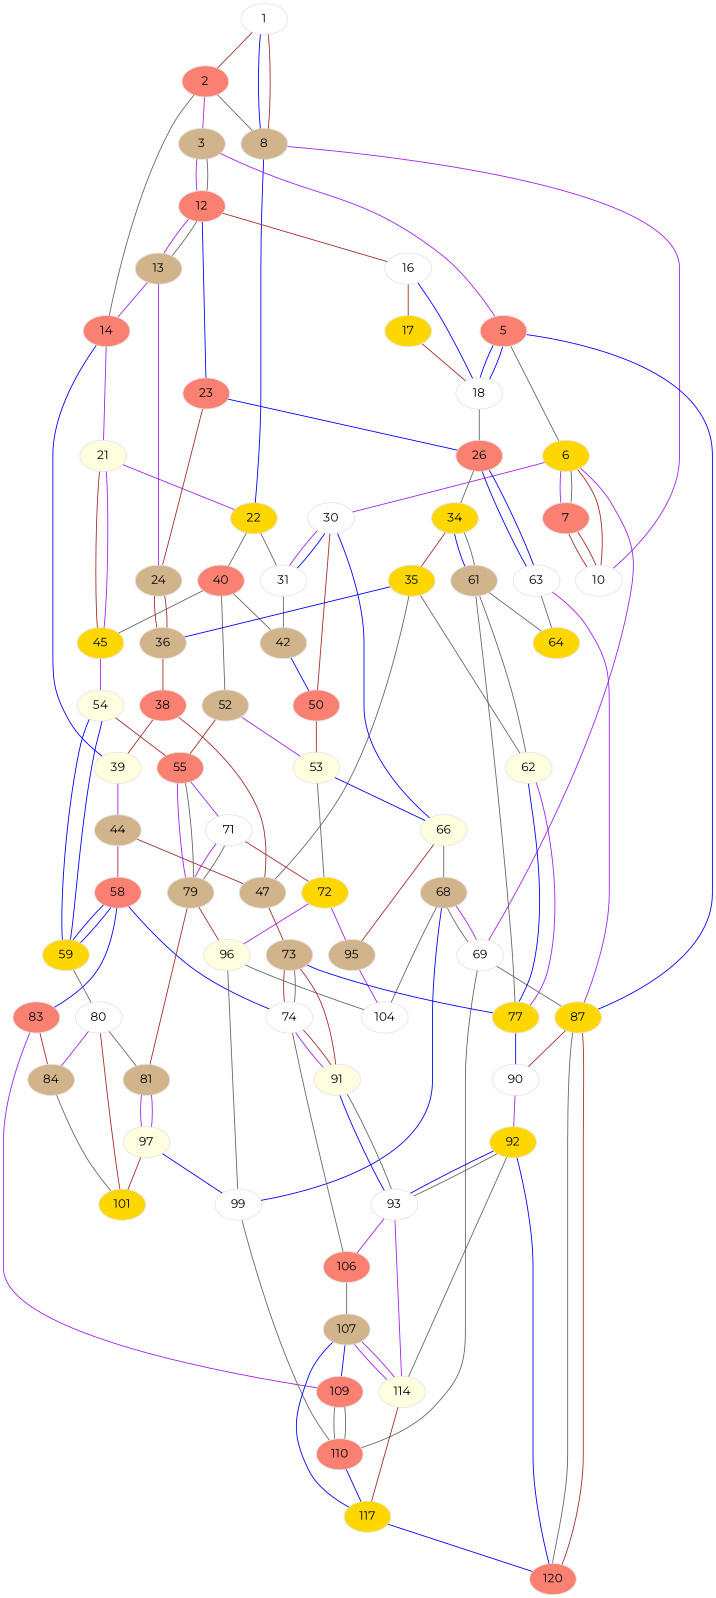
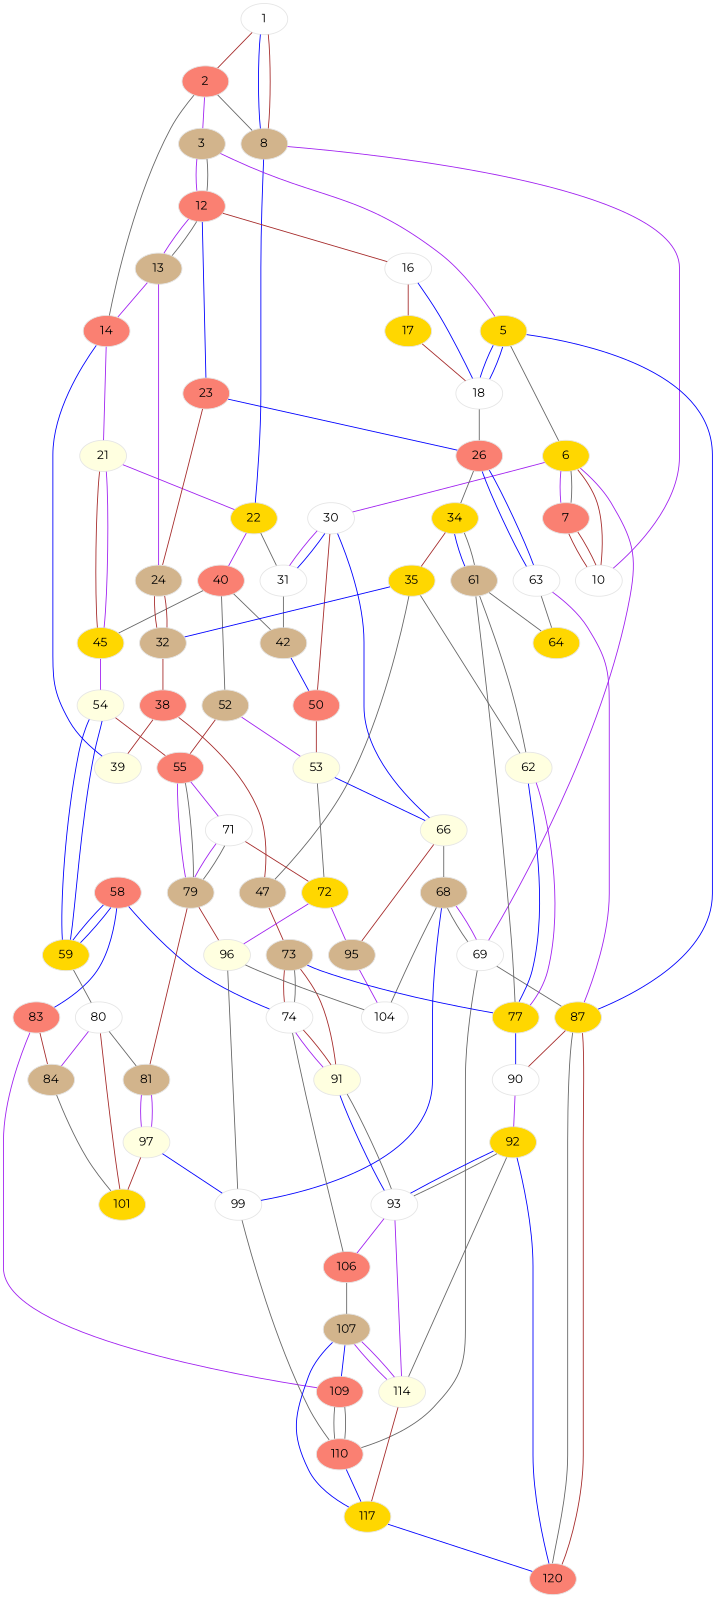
node "5": fillcolor salmon -> gold
edge "22" -- "40": color gray40 -> purple
node "36": label "36" -> "32"
node "44": removed
